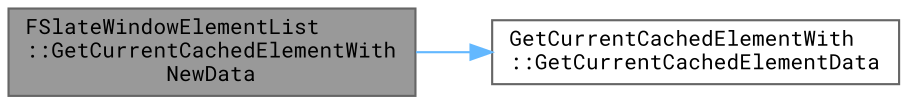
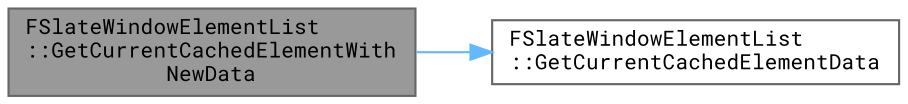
node "GetCurrentCachedElementWith ::GetCurrentCachedElementData": label "GetCurrentCachedElementWith ::GetCurrentCachedElementData" -> "FSlateWindowElementList ::GetCurrentCachedElementData"
